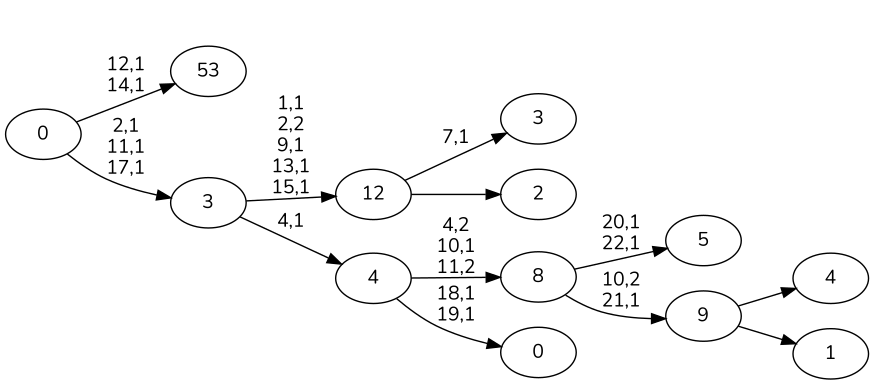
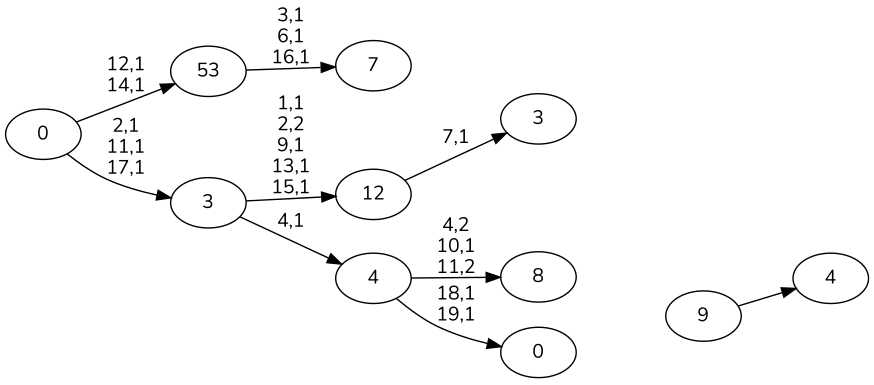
node "7": added
node "2": removed
node "5": removed
edge "8" -> "9": removed, label "10,2 21,1"
node "1": removed
